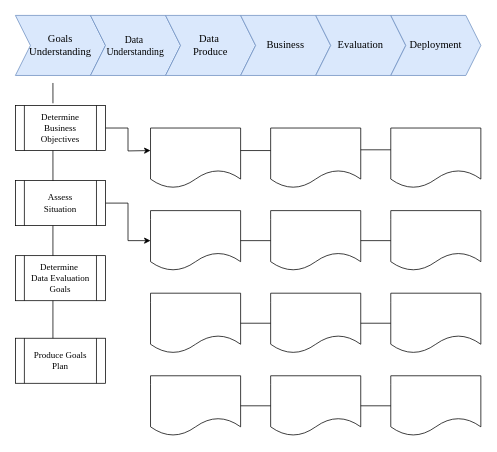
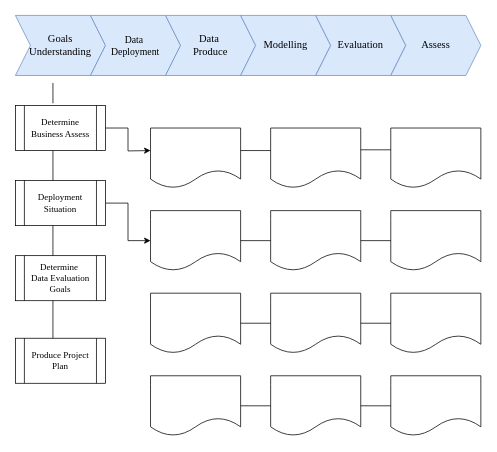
node "Data Understanding": label "Data Understanding" -> "Data Deployment"
node "Business": label "Business" -> "Modelling"
node "Deployment": label "Deployment" -> "Assess"
node "Determine Business Objectives": label "Determine Business Objectives" -> "Determine Business Assess"
node "Assess Situation": label "Assess Situation" -> "Deployment Situation"
node "Produce Goals Plan": label "Produce Goals Plan" -> "Produce Project Plan"
